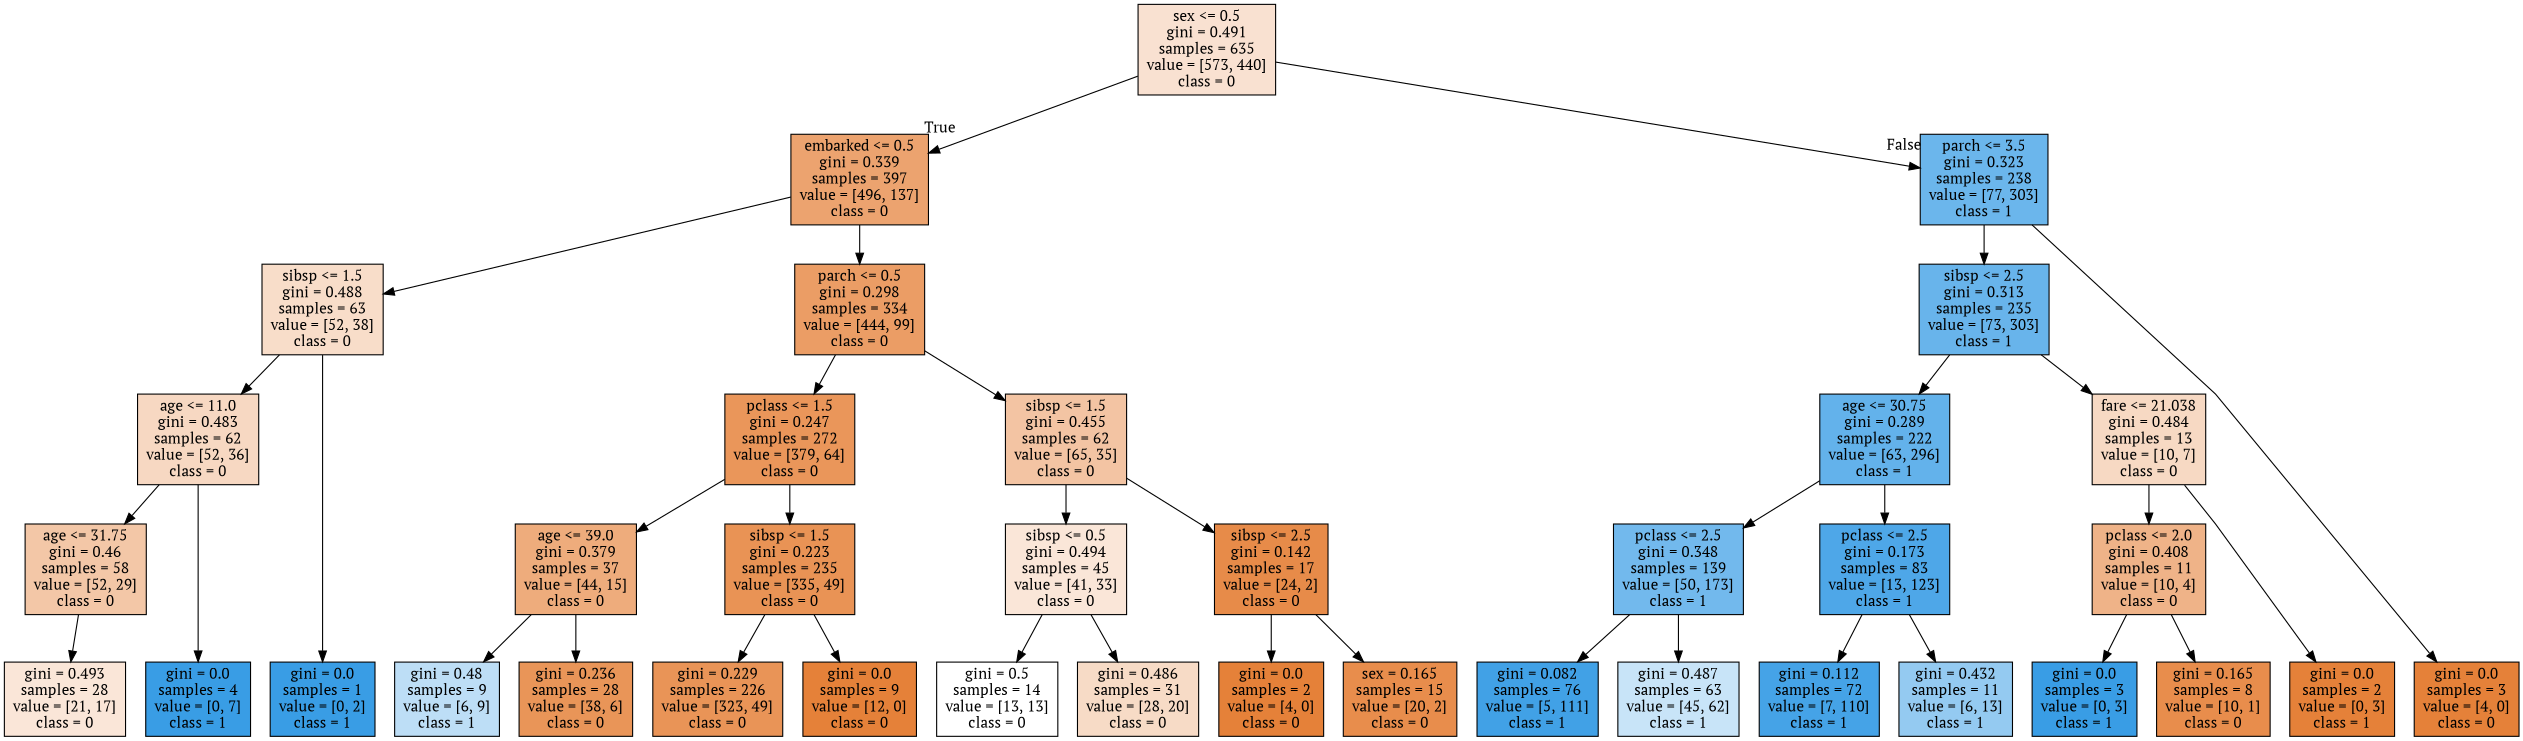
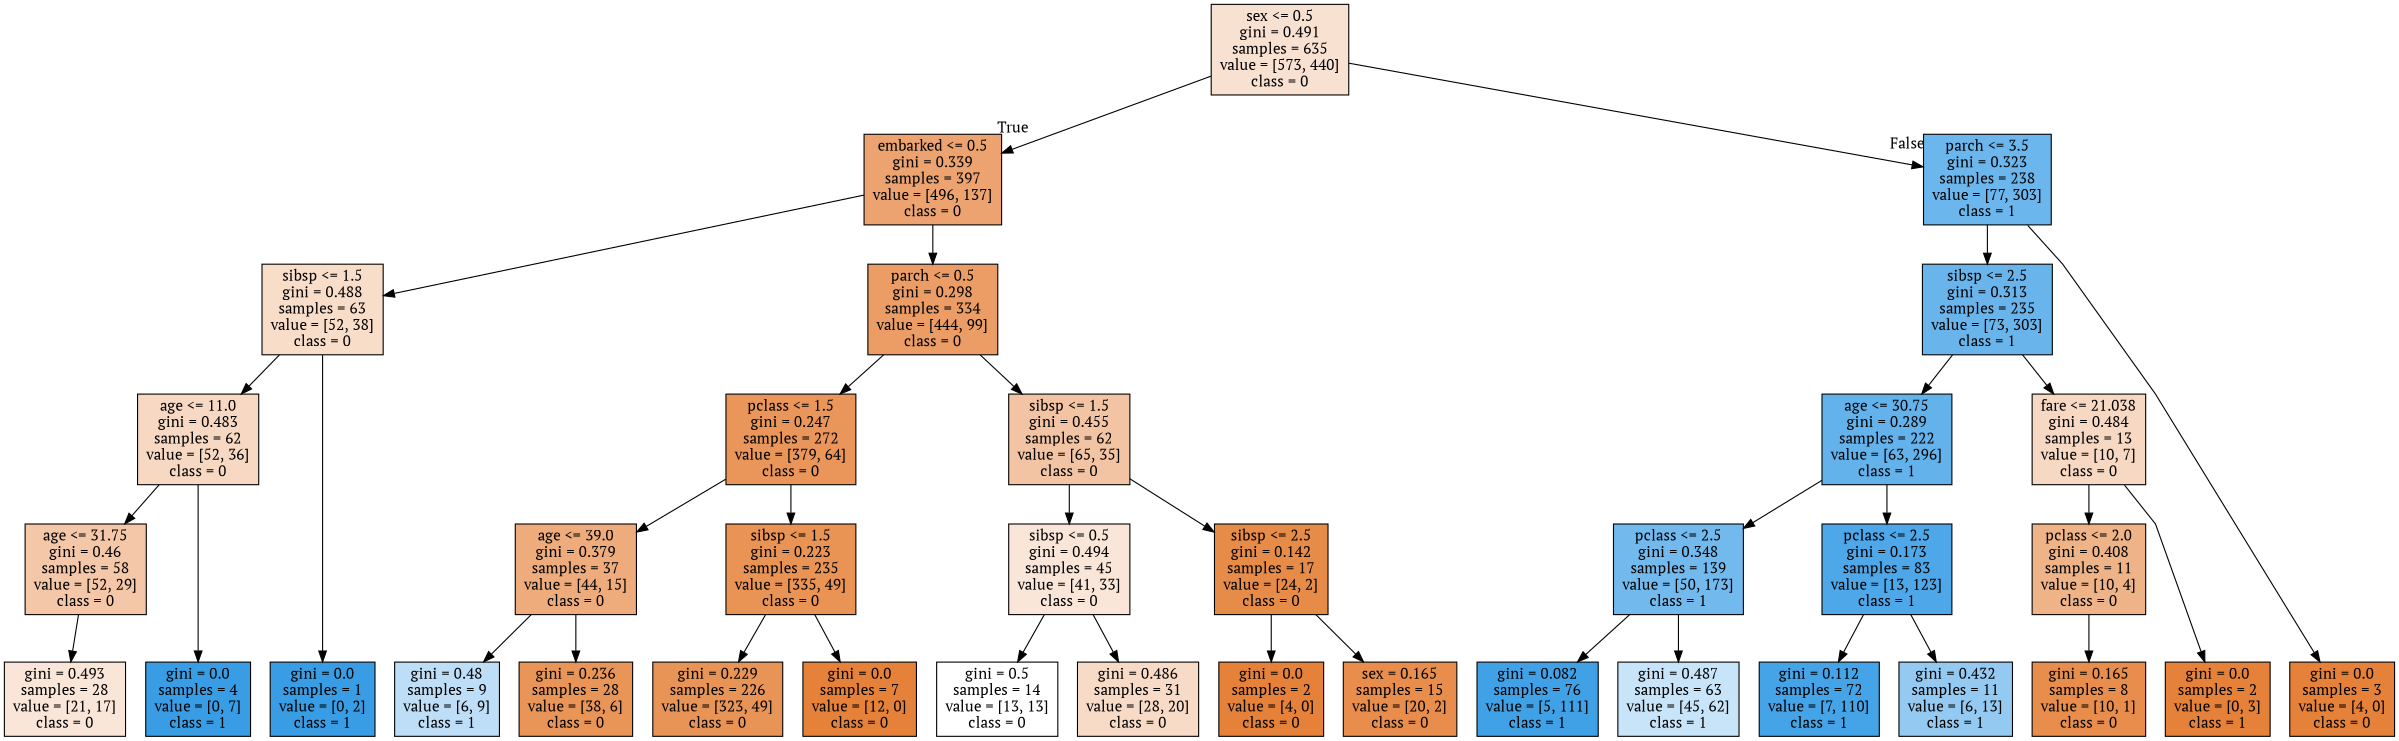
node "gini = 0.0 samples = 9 value = [12, 0] class = 0": label "gini = 0.0 samples = 9 value = [12, 0] class = 0" -> "gini = 0.0 samples = 7 value = [12, 0] class = 0"
node "gini = 0.0 samples = 3 value = [0, 3] class = 1": removed
